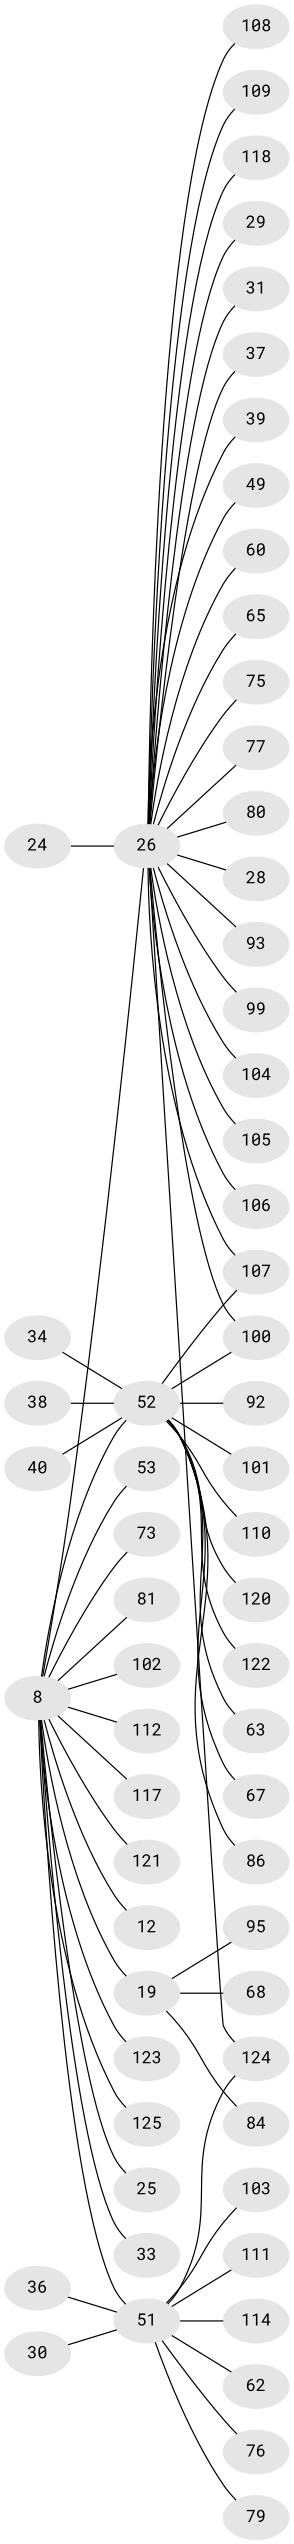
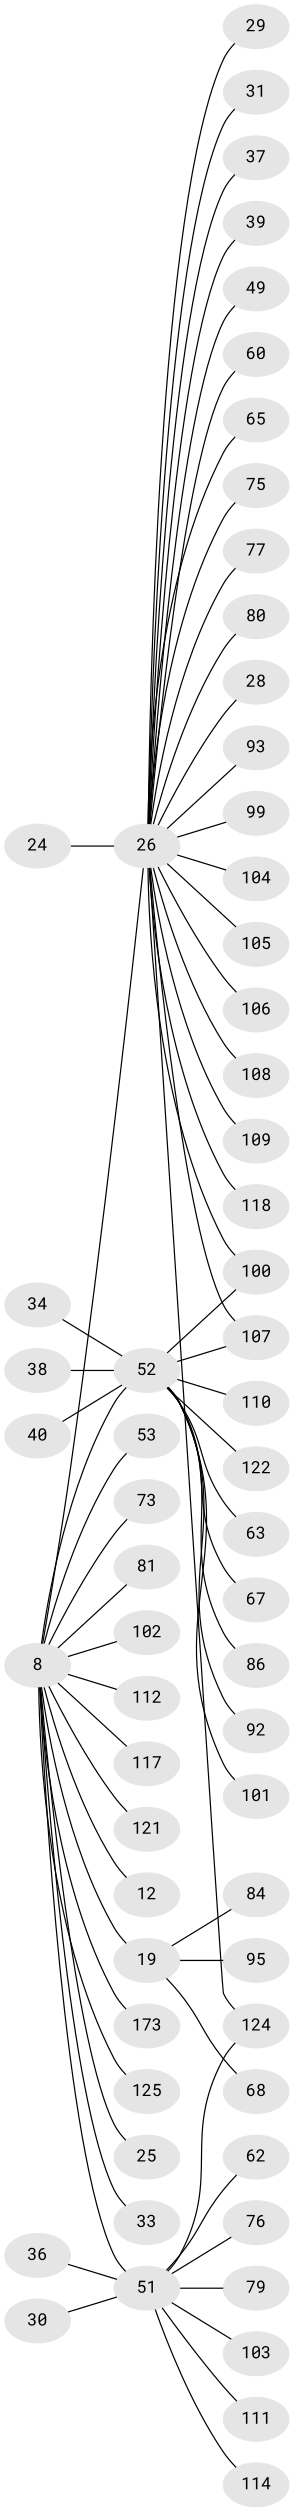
node "120": removed
node "123": label "123" -> "173"
